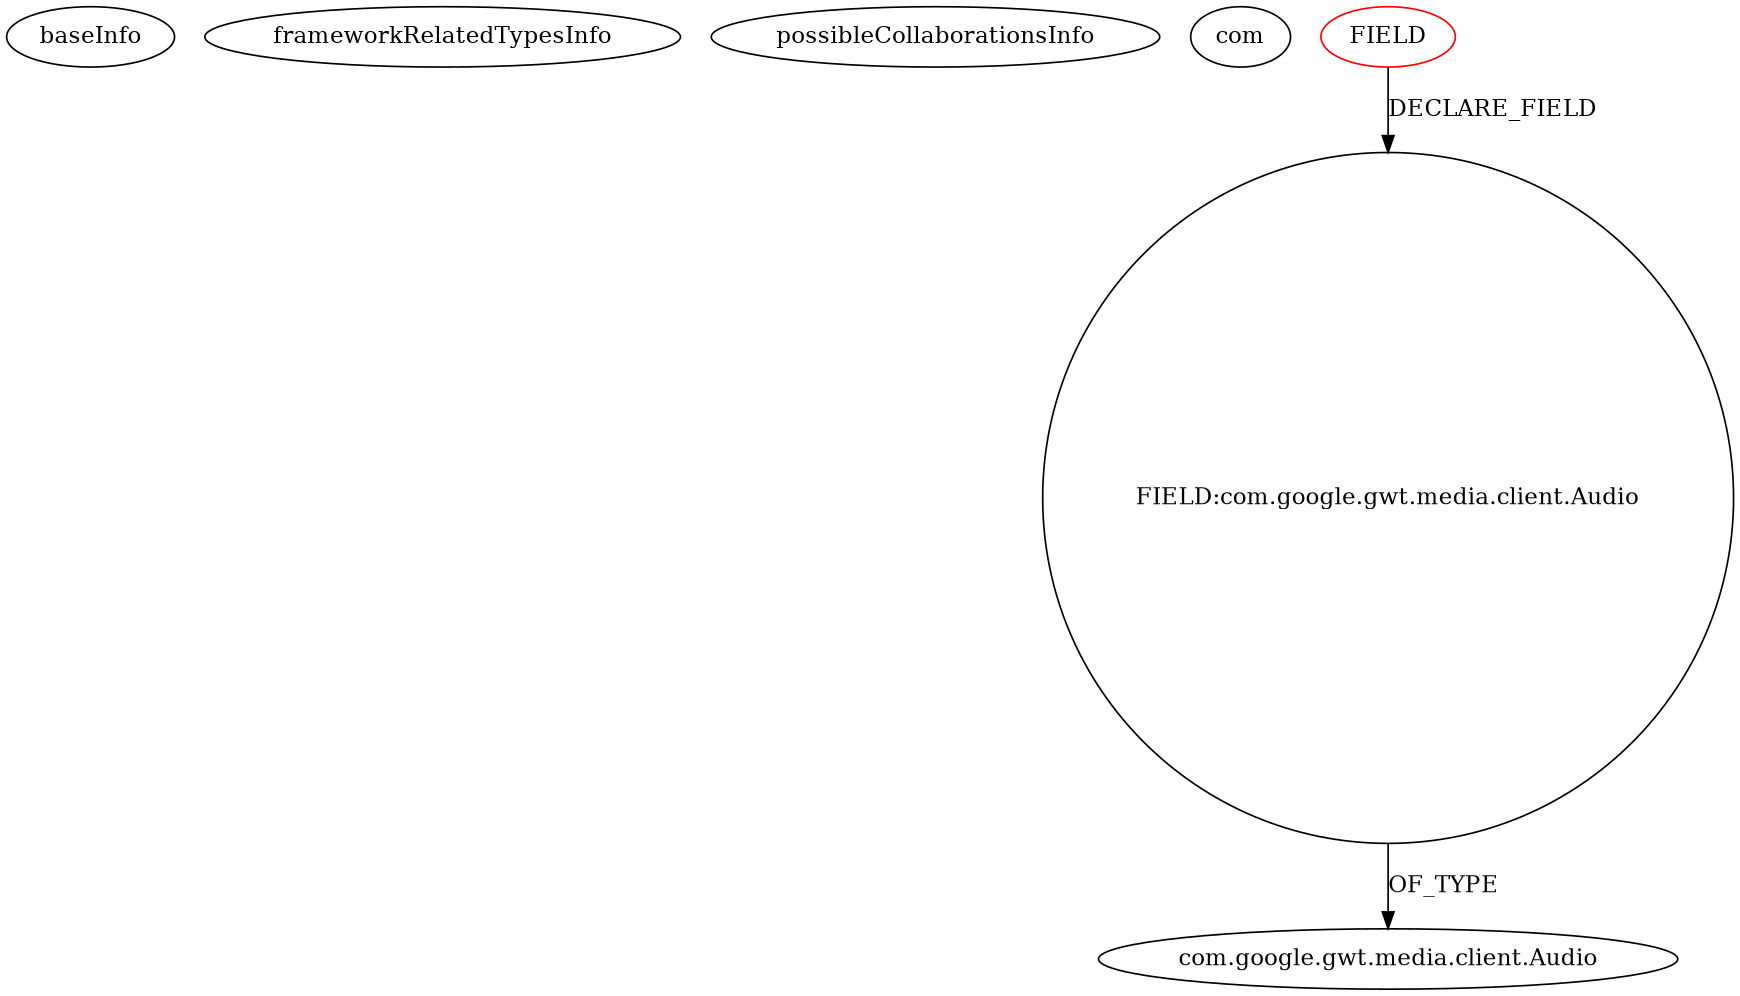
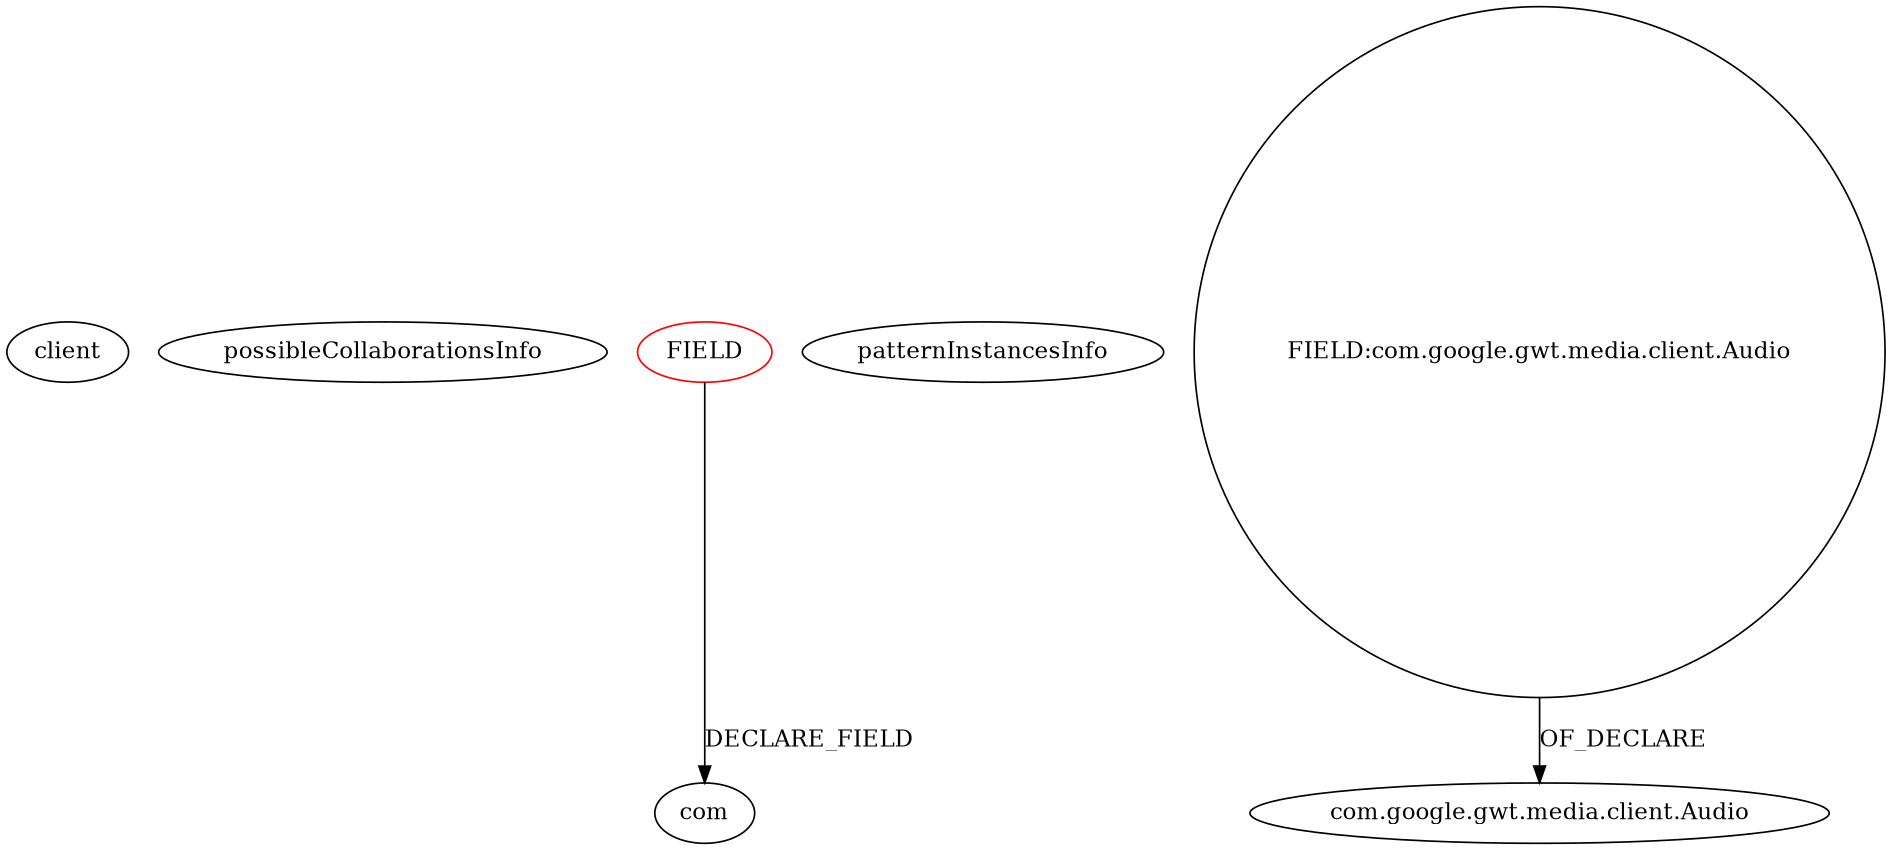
node "baseInfo": label "baseInfo" -> "client"
node "frameworkRelatedTypesInfo": removed
edge "FIELD" -> "FIELD:com.google.gwt.media.client.Audio": now "FIELD" -> "com"
node "patternInstancesInfo": added
edge "FIELD:com.google.gwt.media.client.Audio" -> "com.google.gwt.media.client.Audio": label "OF_TYPE" -> "OF_DECLARE"
